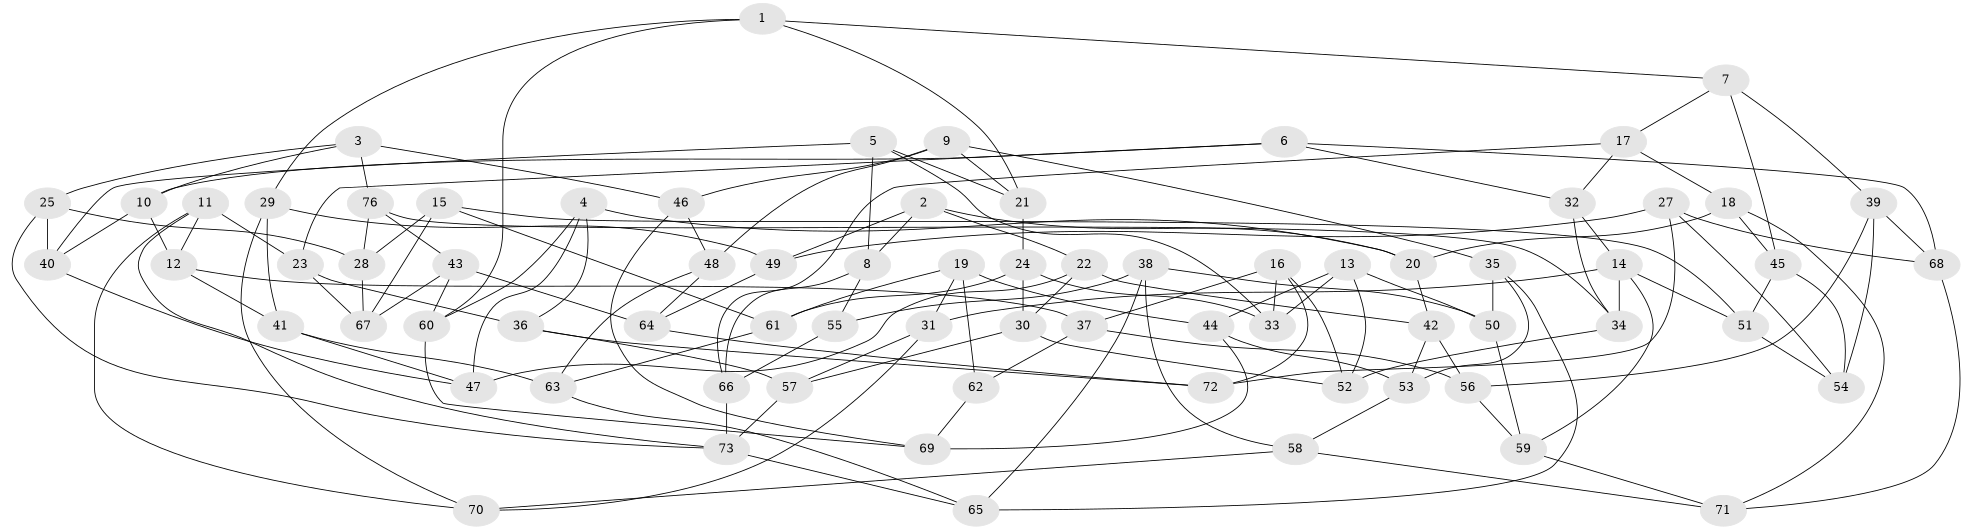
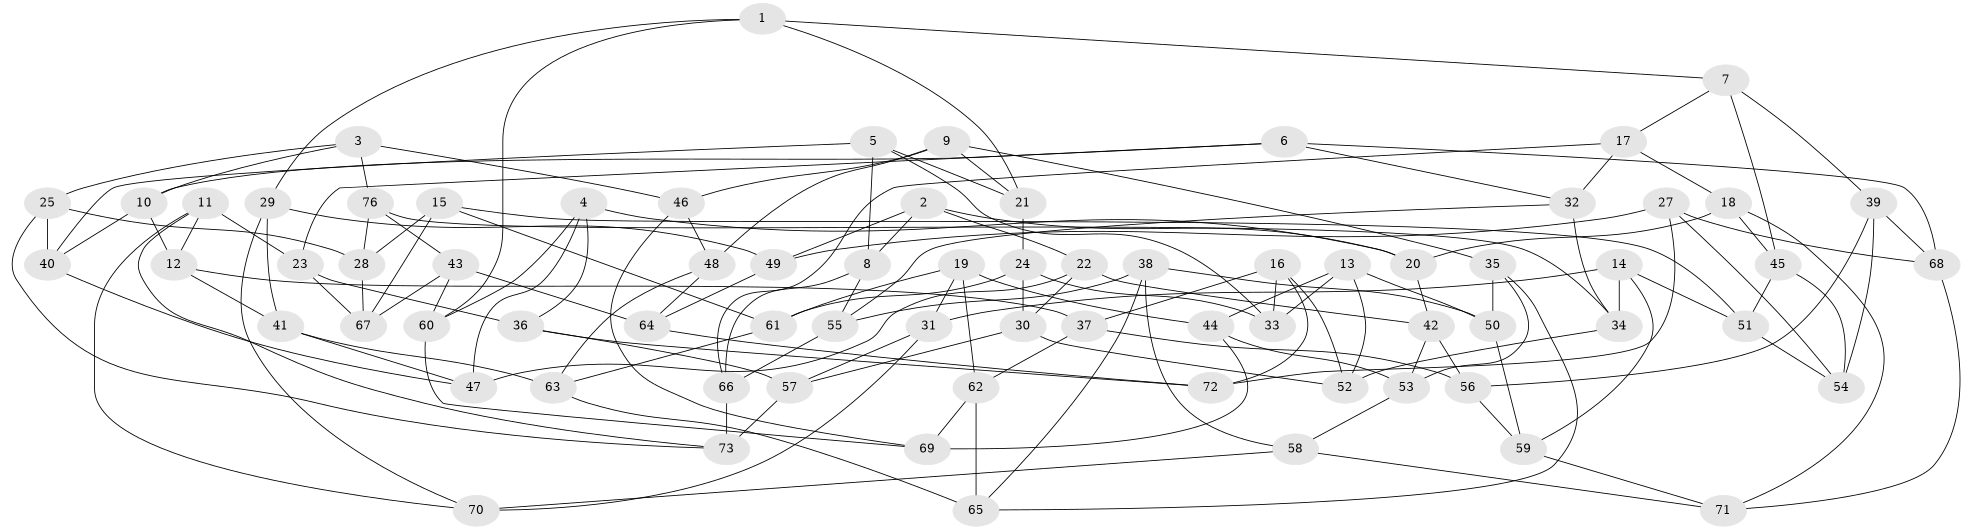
edge "32" -- "14": now "32" -- "55"
edge "73" -- "65": now "62" -- "65"
